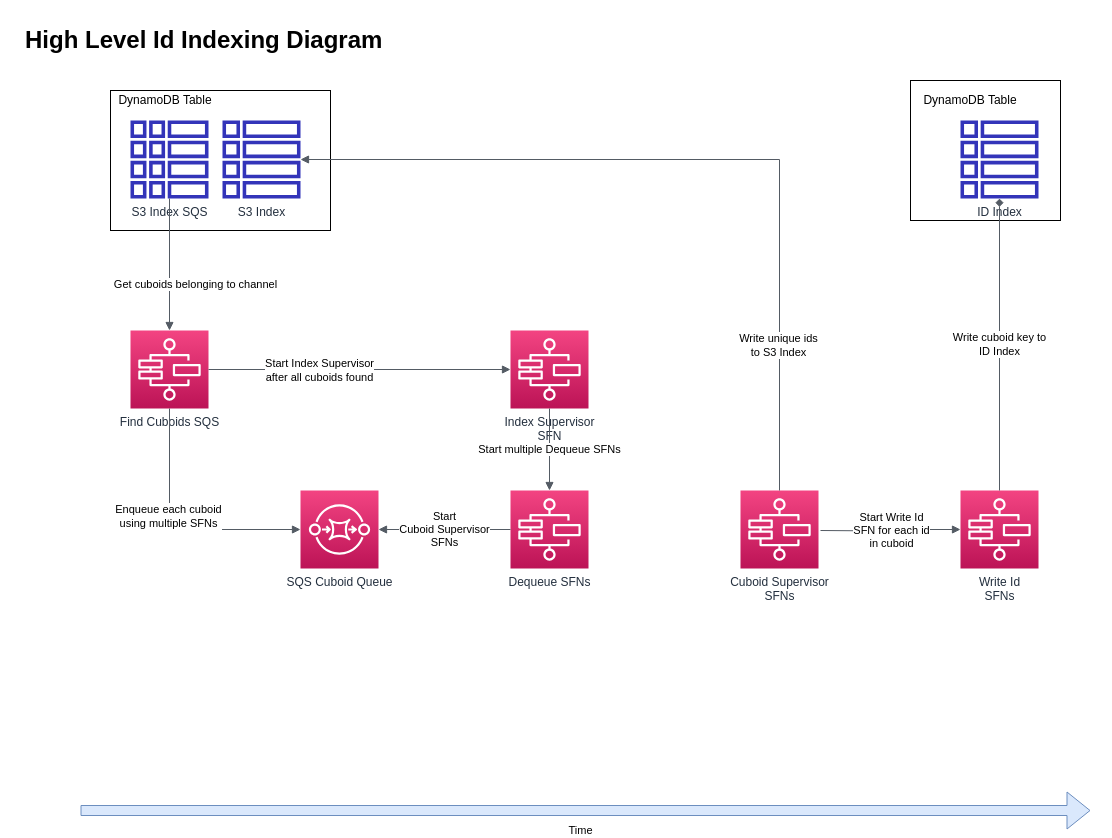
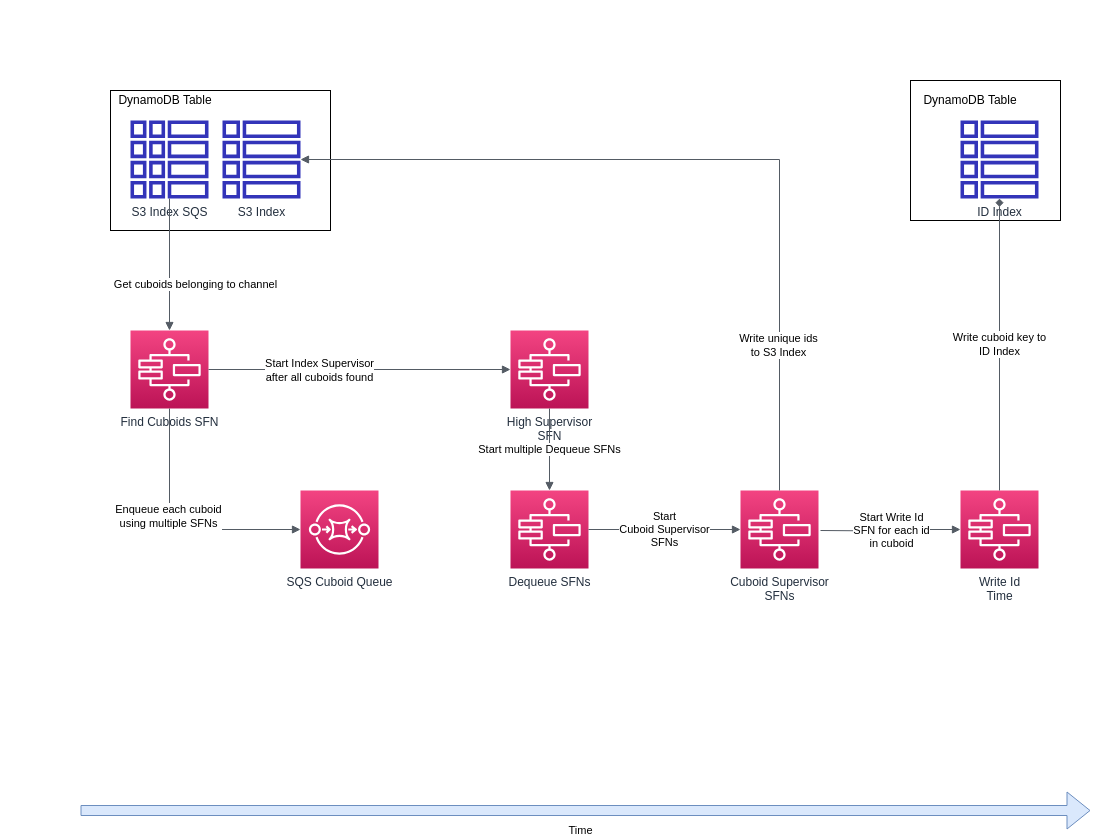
node "High Level Id Indexing Diagram": removed
node "Find Cuboids SQS": label "Find Cuboids SQS" -> "Find Cuboids SFN"
node "Index Supervisor SFN": label "Index Supervisor SFN" -> "High Supervisor SFN"
edge "Dequeue SFNs" -> "SQS Cuboid Queue": now "Dequeue SFNs" -> "Cuboid Supervisor SFNs"
node "Write Id SFNs": label "Write Id SFNs" -> "Write Id Time"
